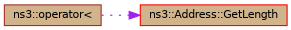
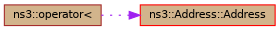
node "ns3::Address::GetLength": label "ns3::Address::GetLength" -> "ns3::Address::Address"
